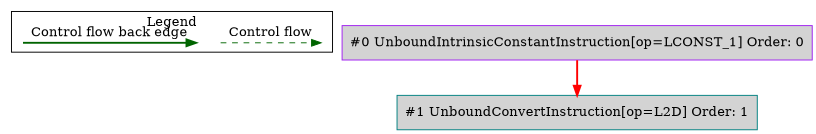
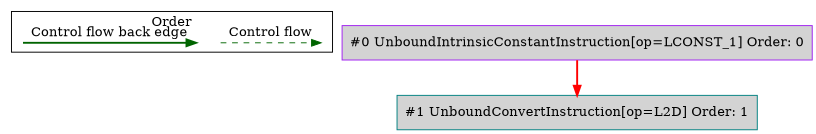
cluster "Legend": label "Legend" -> "Order"
